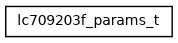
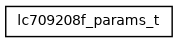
node "lc709203f_params_t": label "lc709203f_params_t" -> "lc709208f_params_t"
